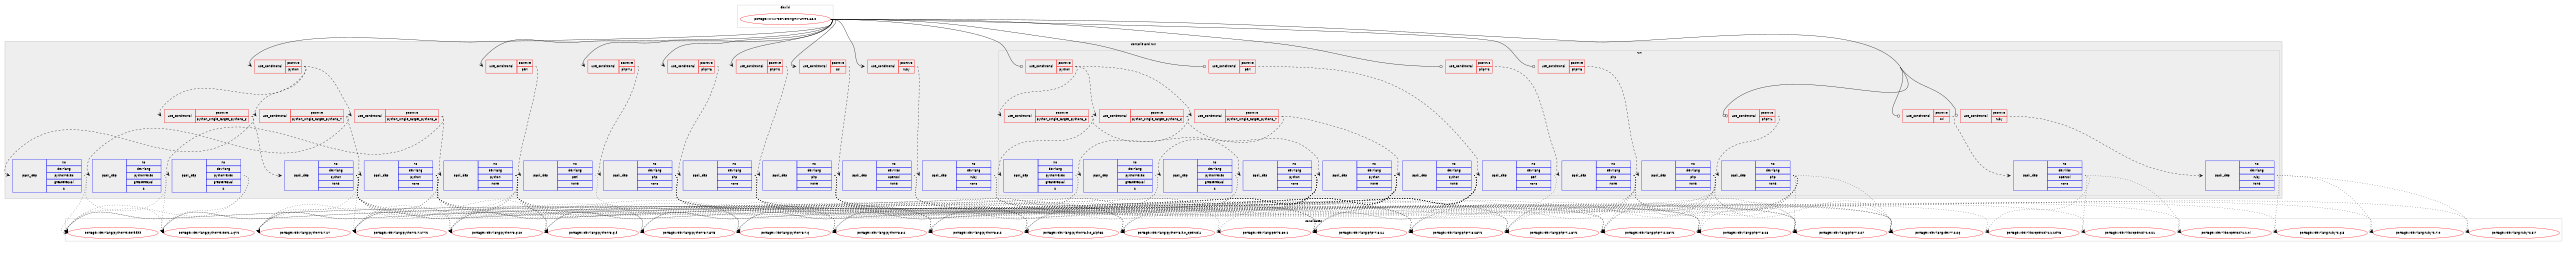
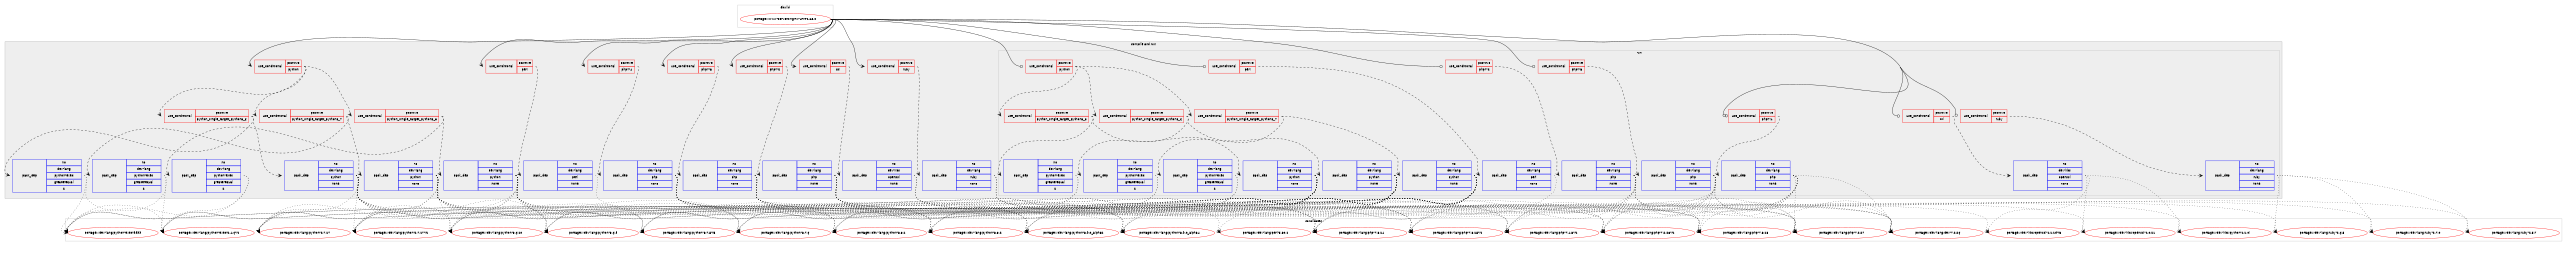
node "portage://libs-lang/python-3.7.6": label "portage://libs-lang/python-3.7.6" -> "portage://dev-lang/python-3.7.6"
node "portage://dev-lang/python-3.9.0_openssl4": label "portage://dev-lang/python-3.9.0_openssl4" -> "portage://dev-lang/python-3.9.0_alpha4"
node "portage://dev-libs/openssl-1.1.0l": label "portage://dev-libs/openssl-1.1.0l" -> "portage://dev-libs/python-1.1.0l"
